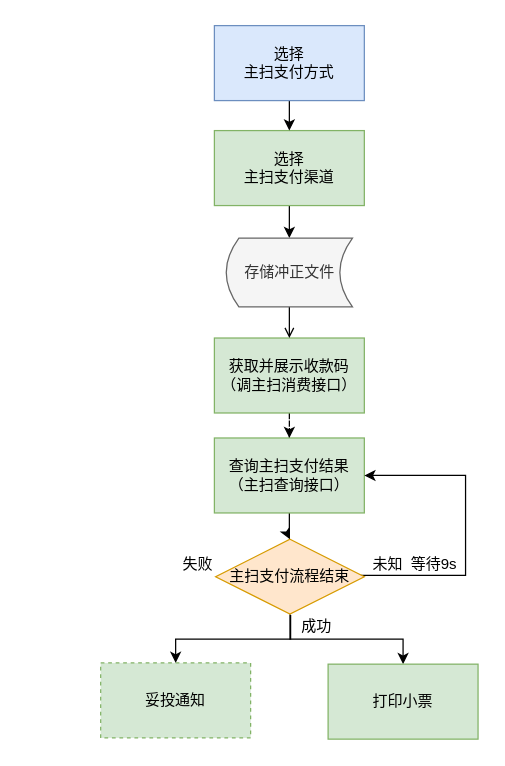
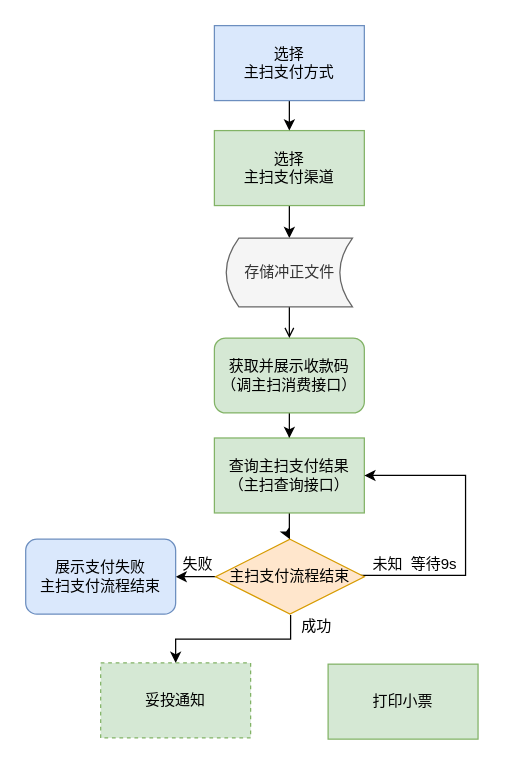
node "获取并展示收款码 （调主扫消费接口）": shape rectangle -> rounded rectangle
edge "获取并展示收款码 （调主扫消费接口）" -> "查询主扫支付结果 （主扫查询接口）": style dashed -> solid
node "展示支付失败 主扫支付流程结束": added
edge "主扫支付流程结束" -> "展示支付失败 主扫支付流程结束": added
edge "主扫支付流程结束" -> "打印小票": removed
